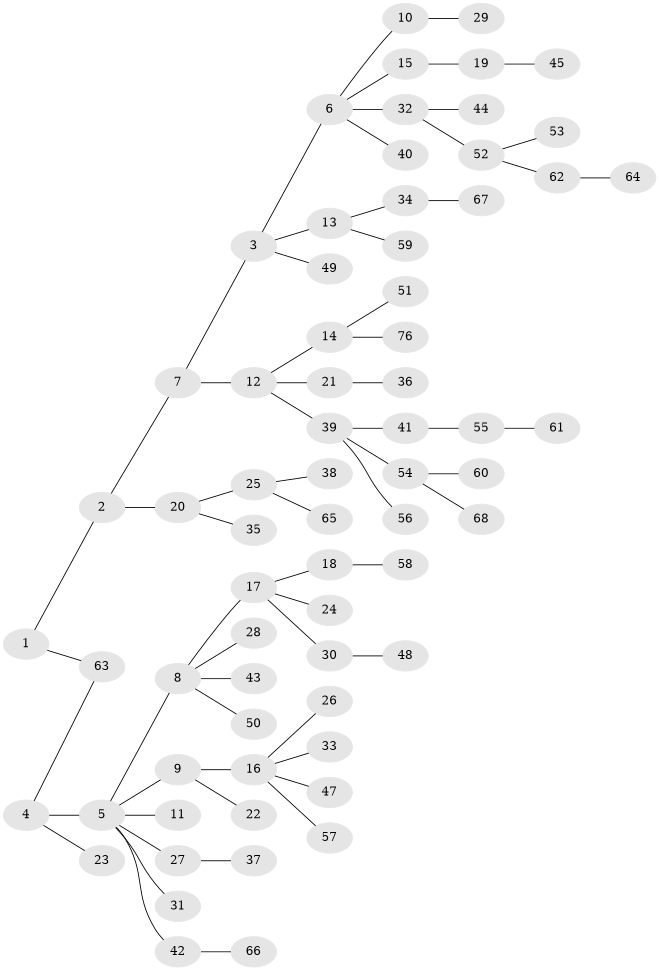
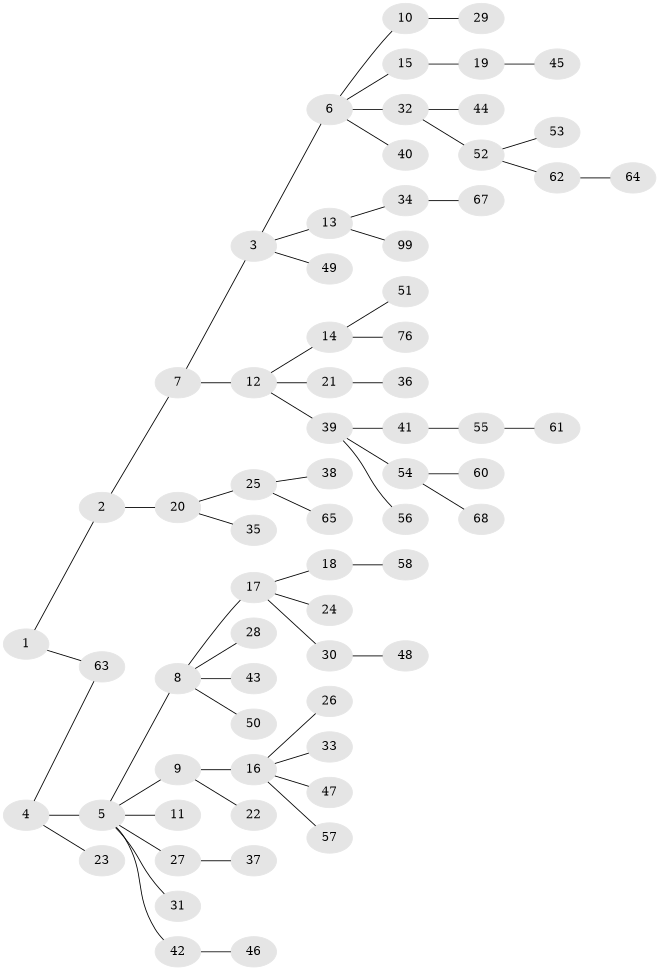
node "59": label "59" -> "99"
node "66": label "66" -> "46"
